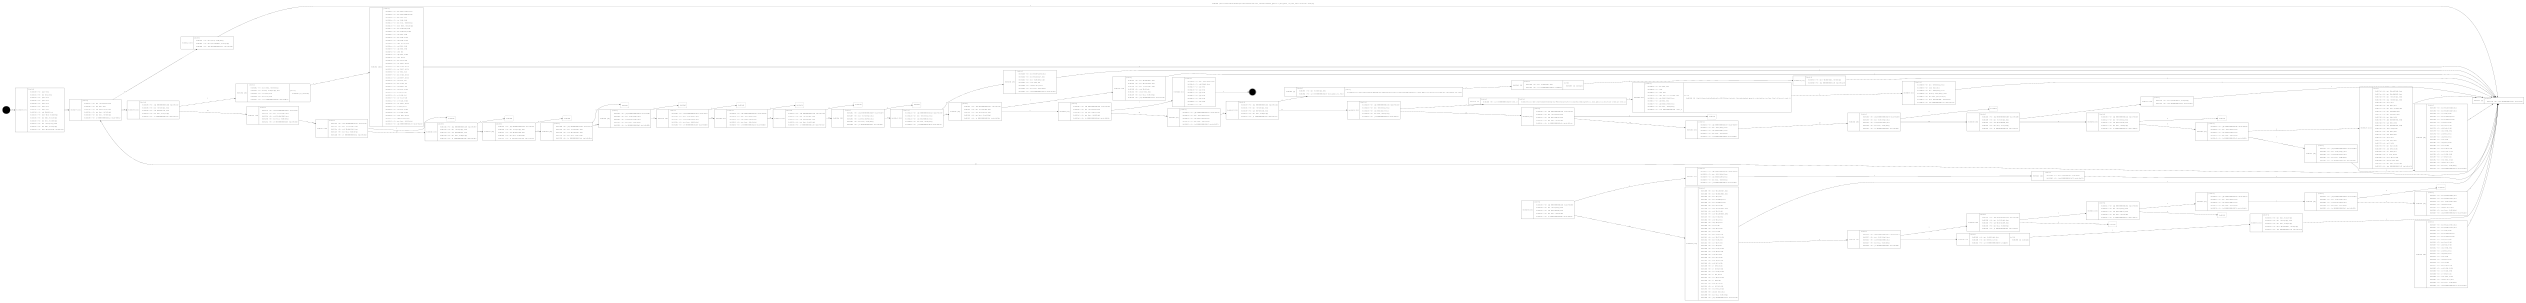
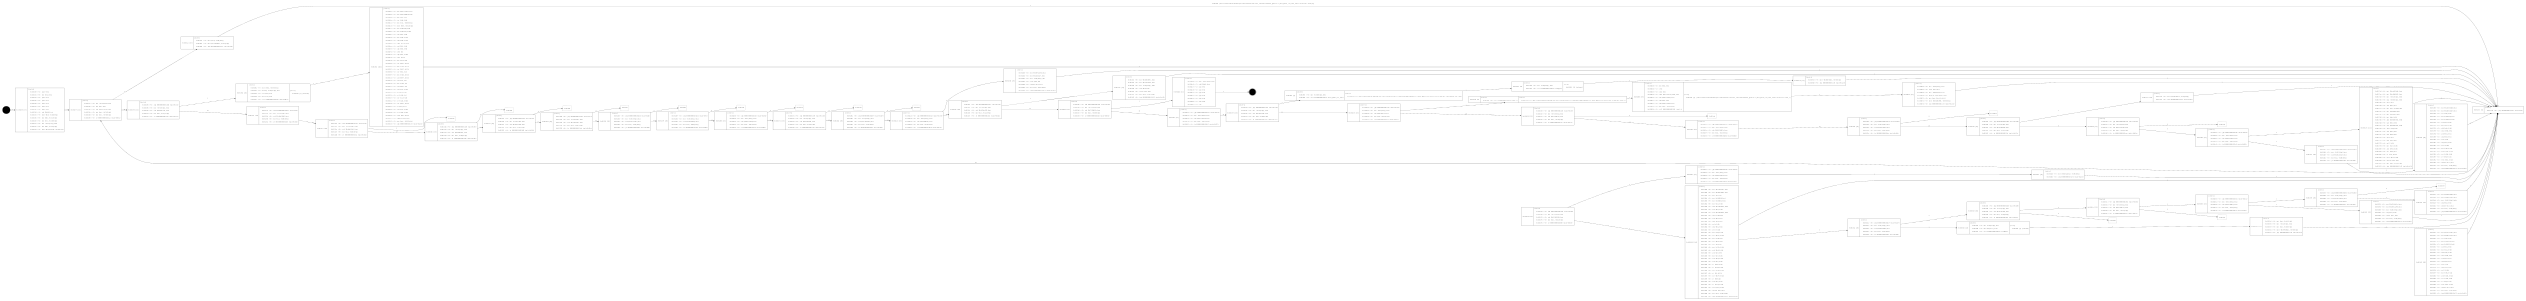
node "0x4015f6 [27]": added
